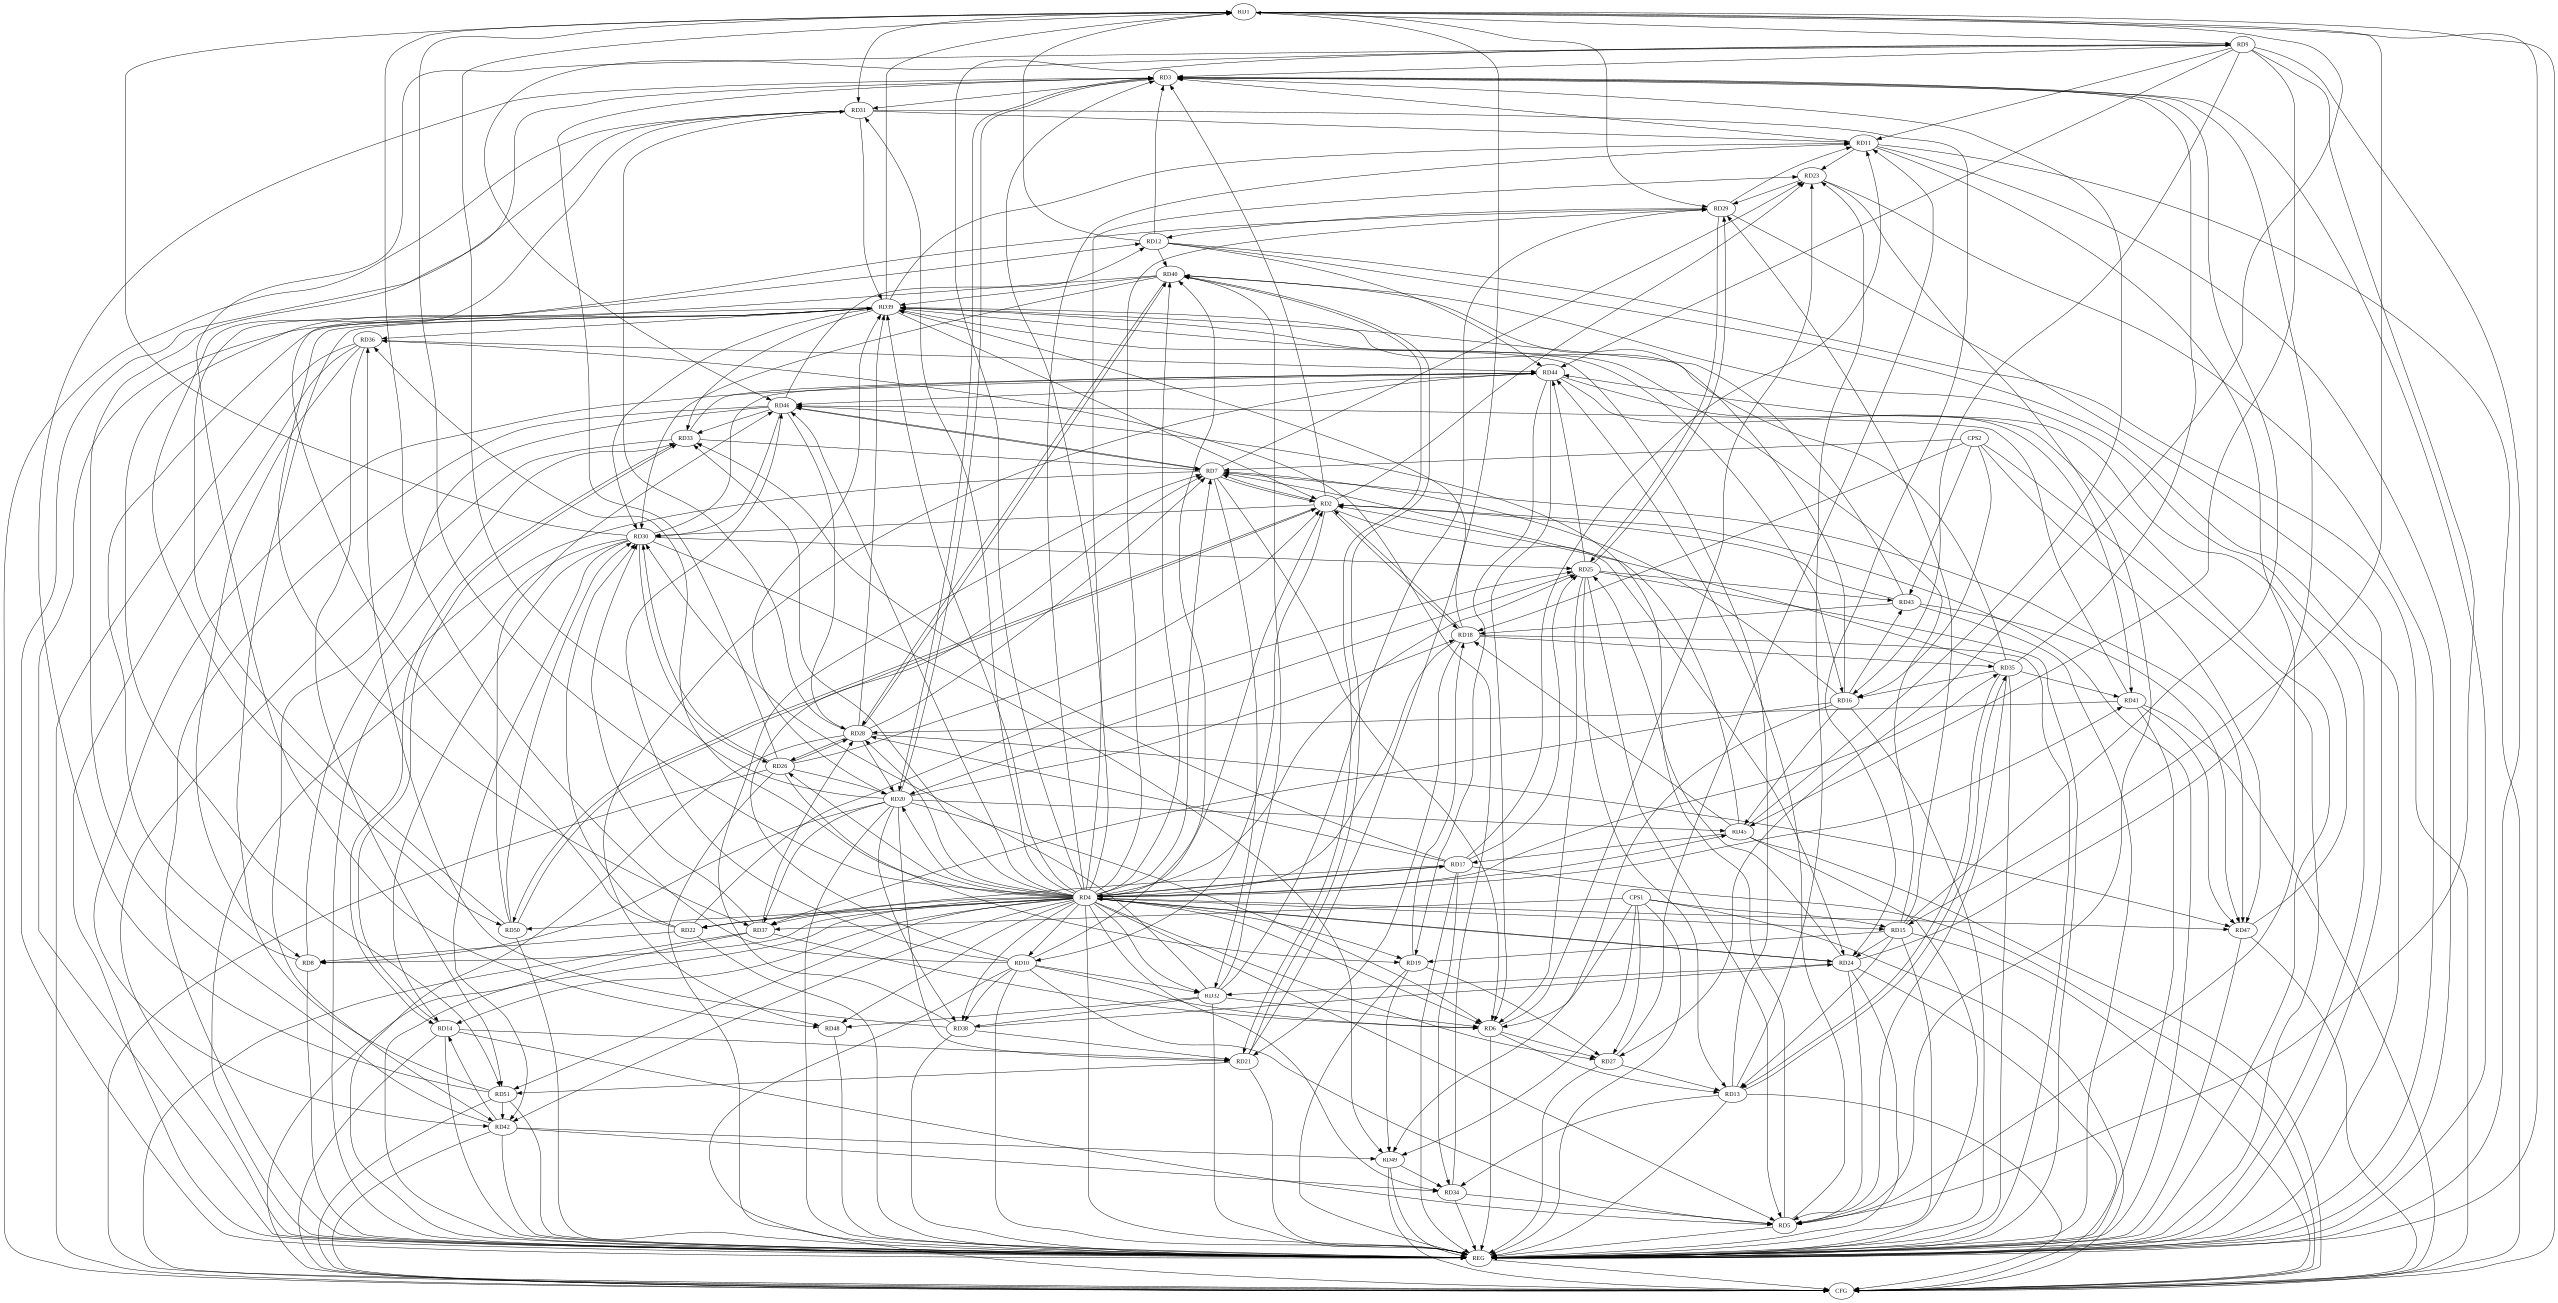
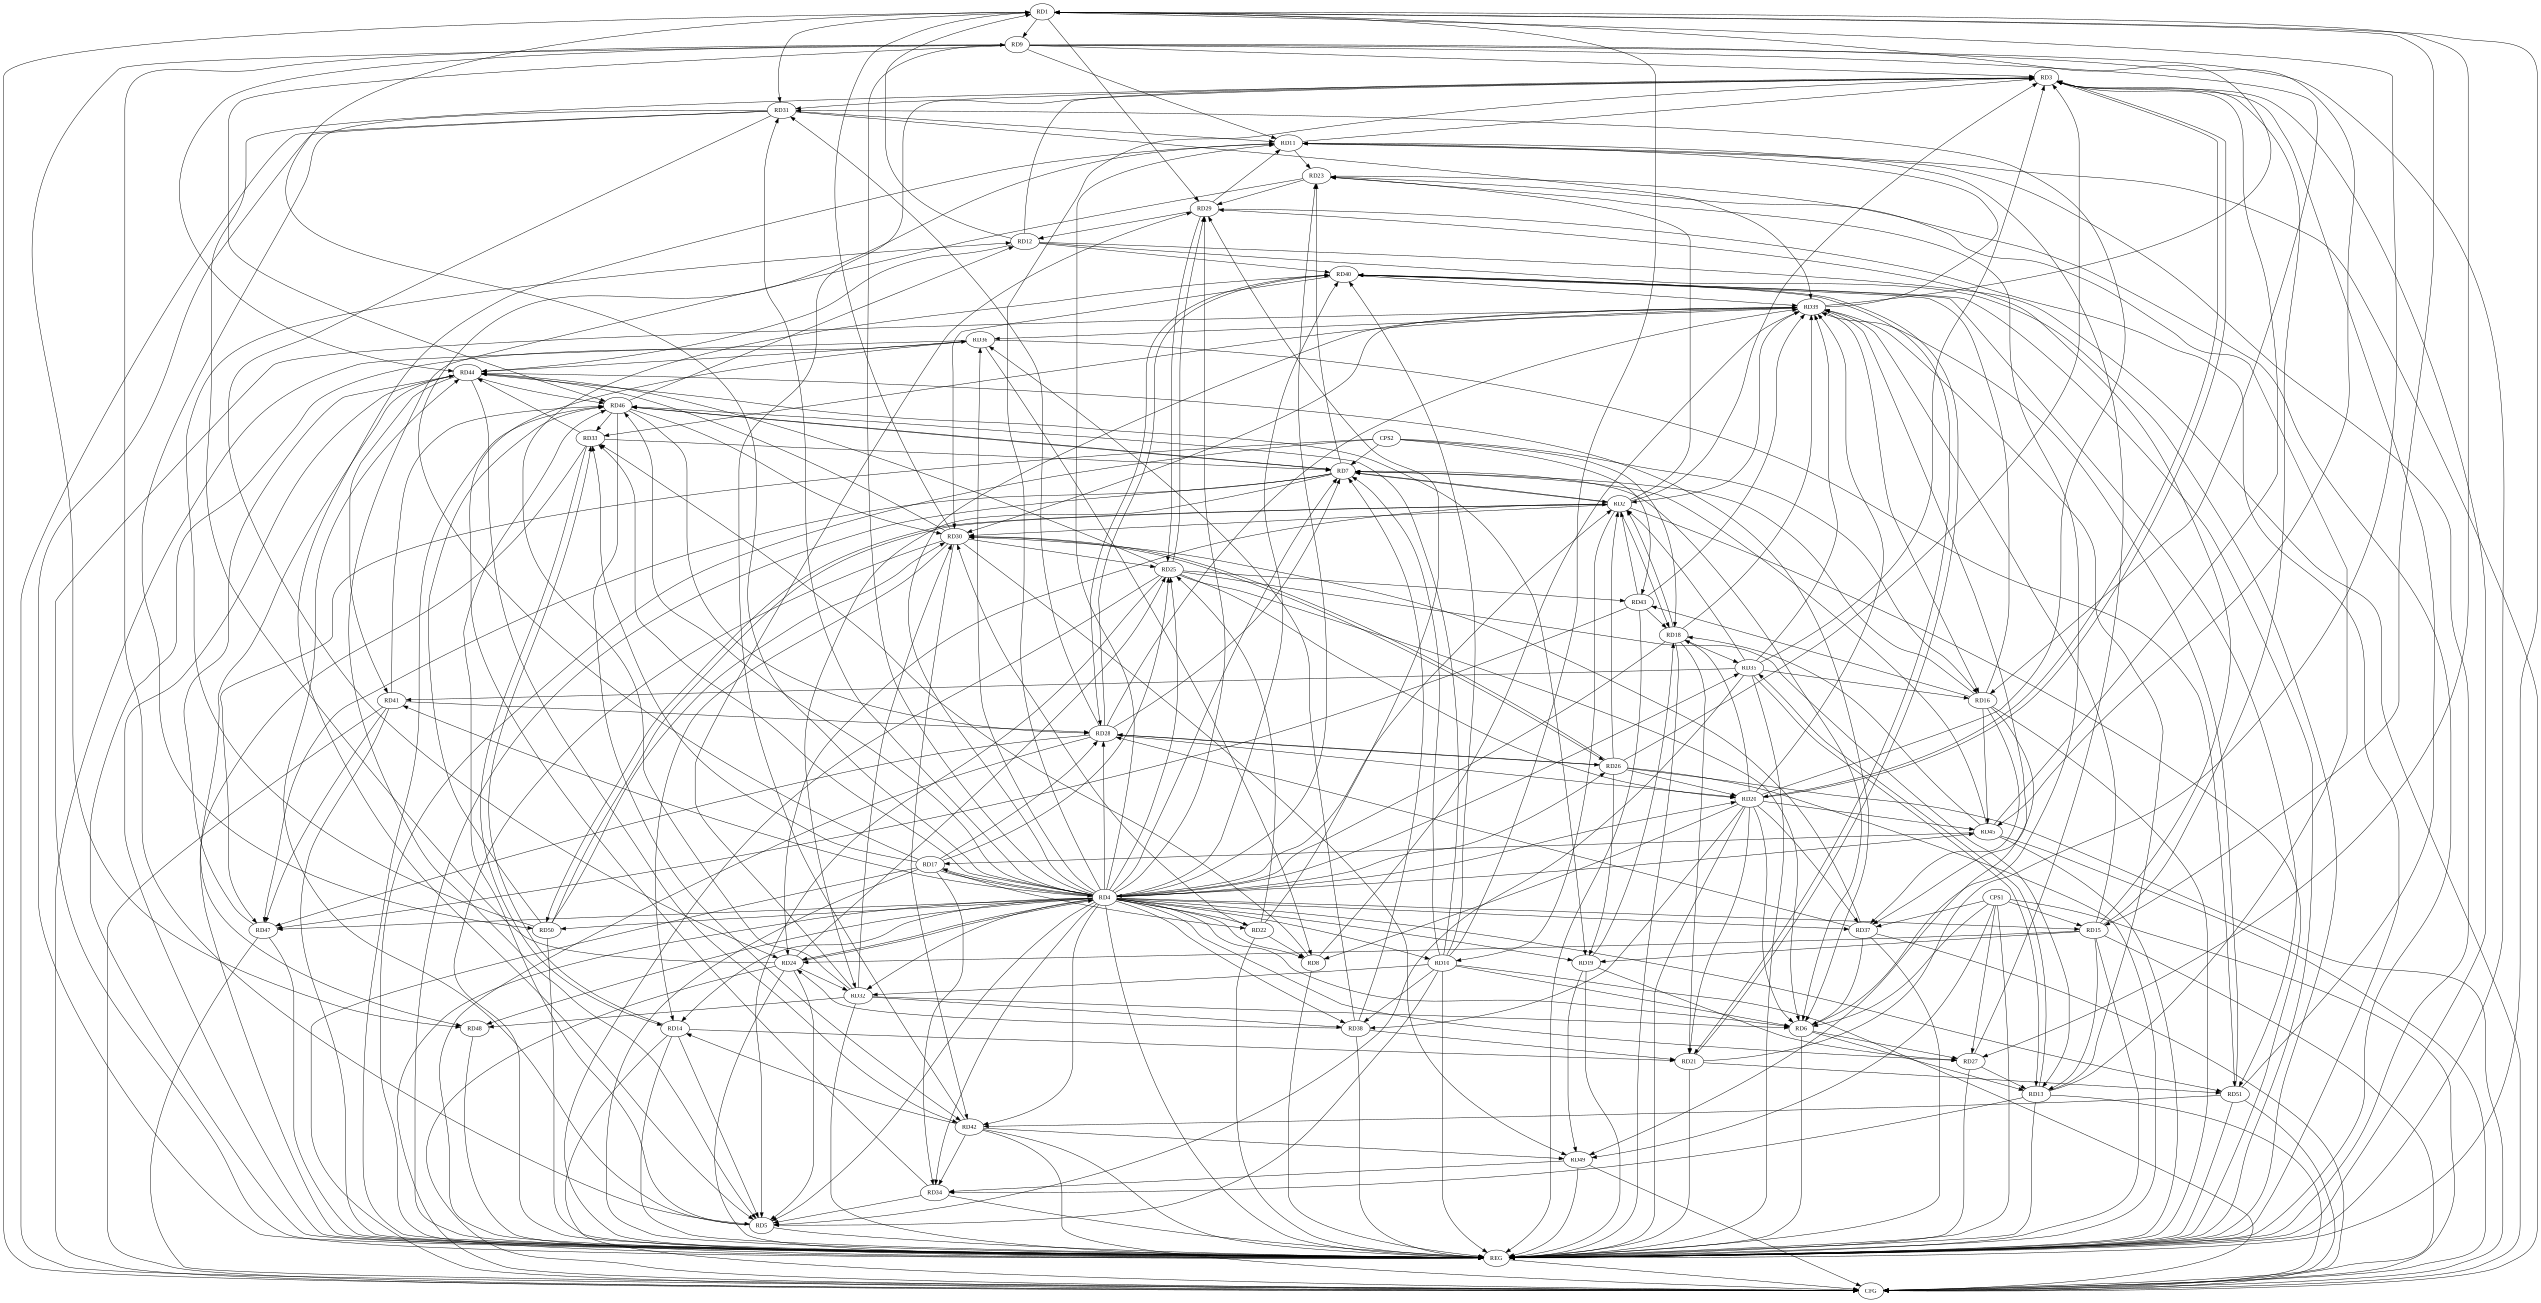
edge "RD20" -> "RD1": now "RD20" -> "RD31"
